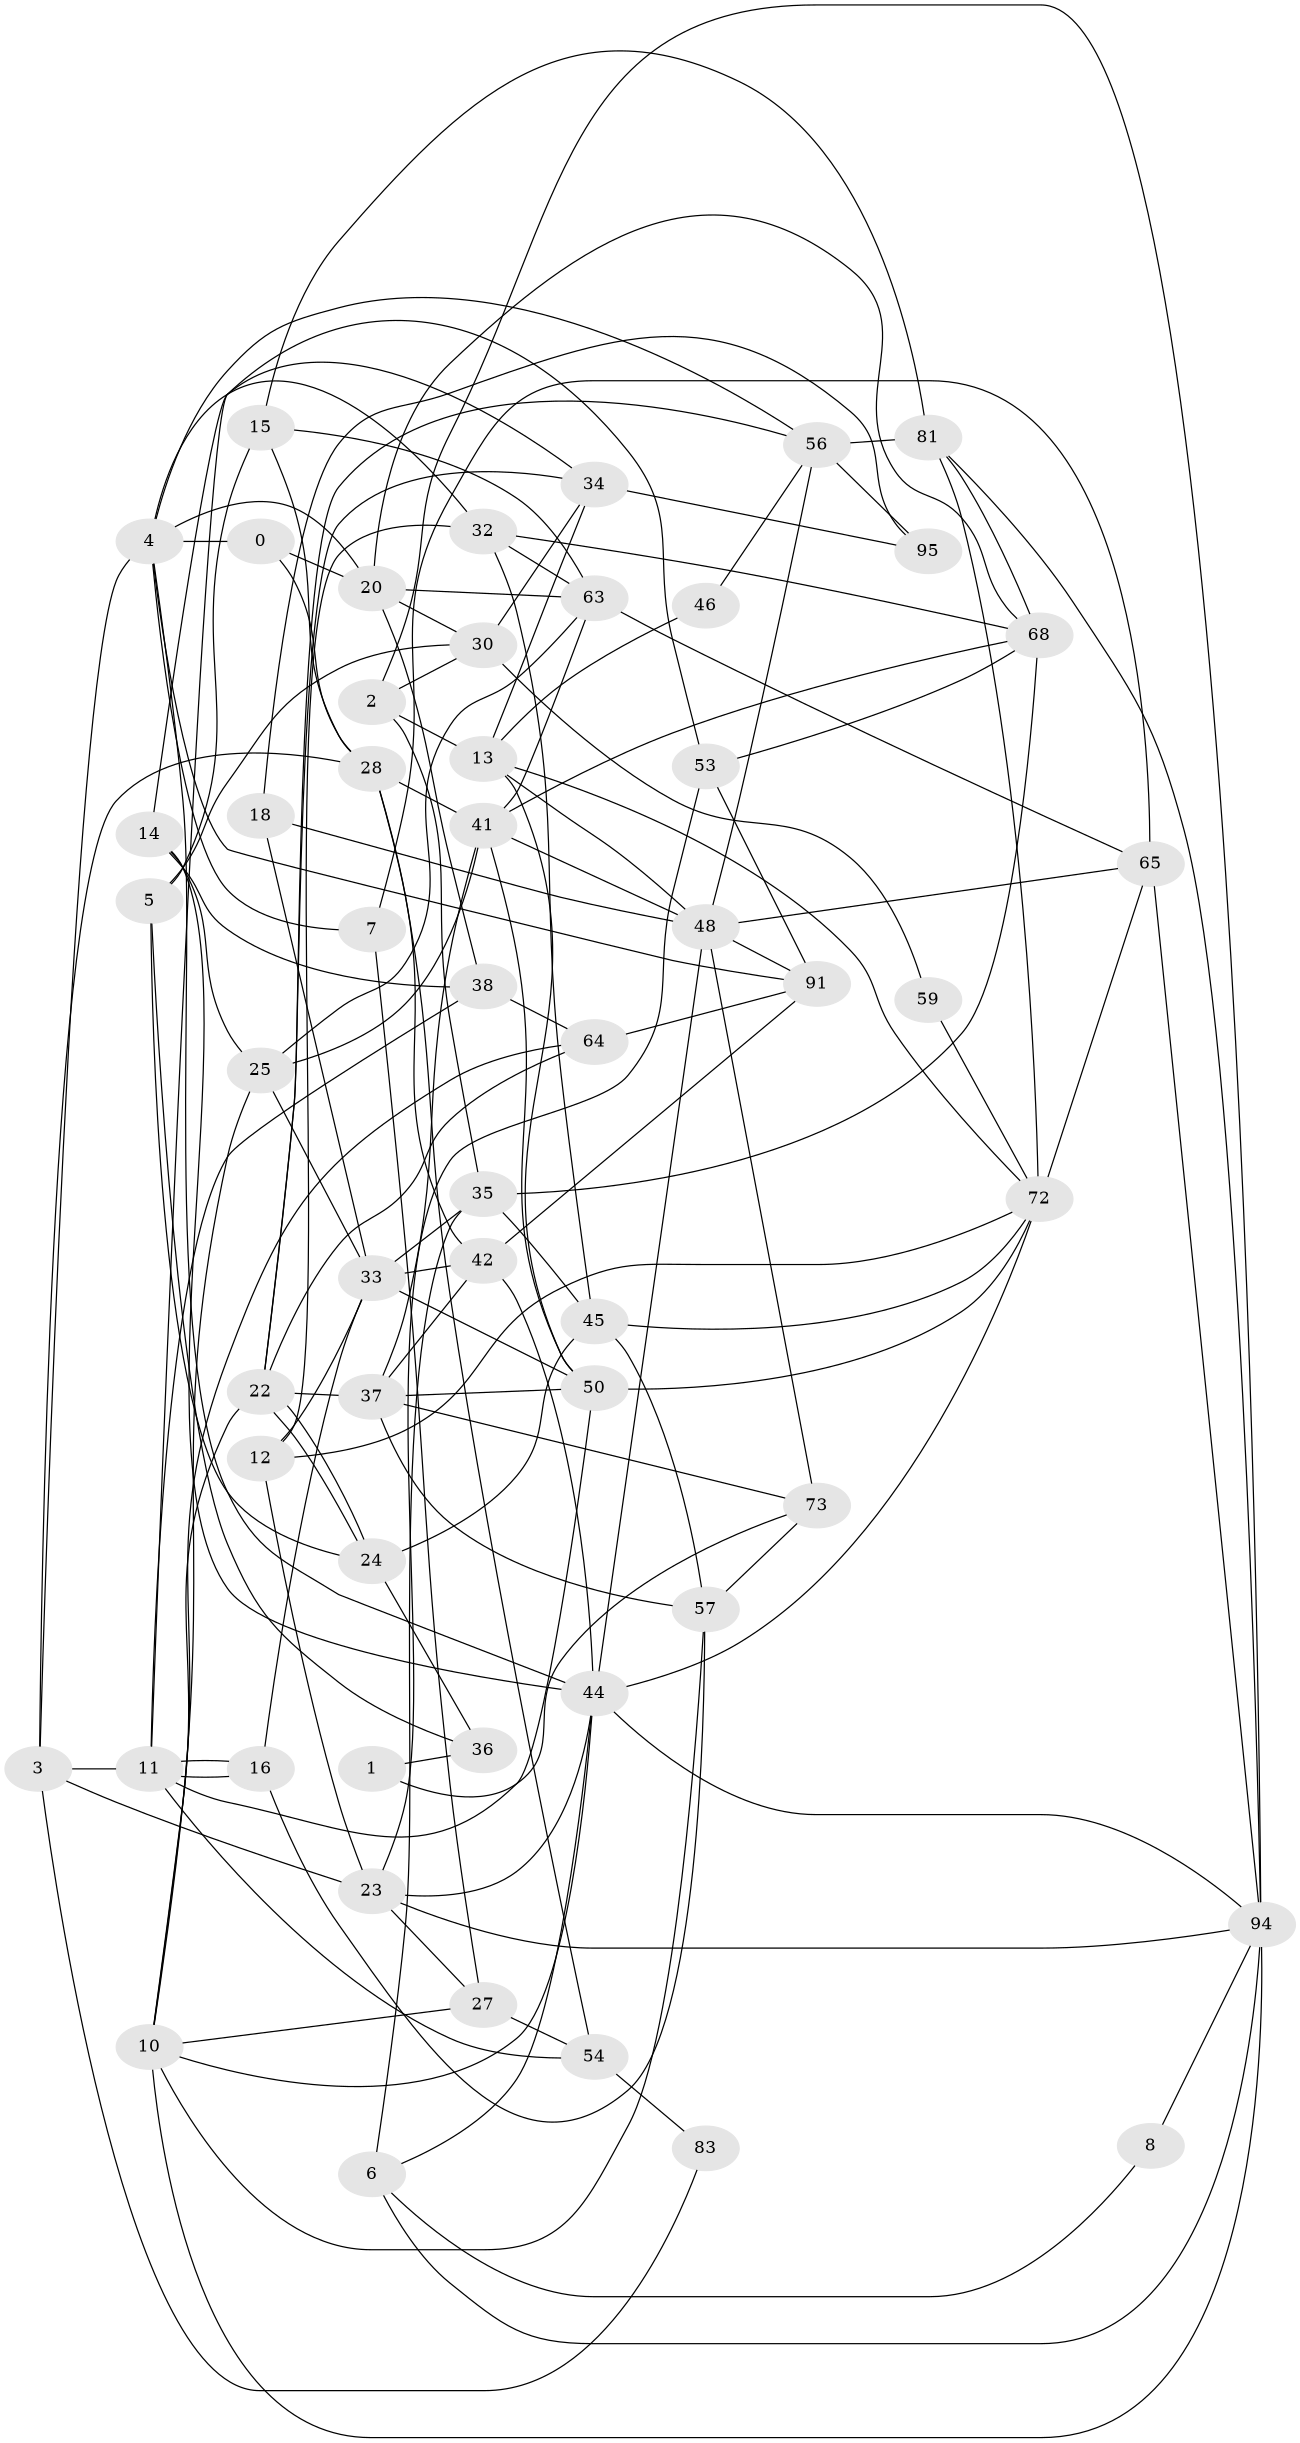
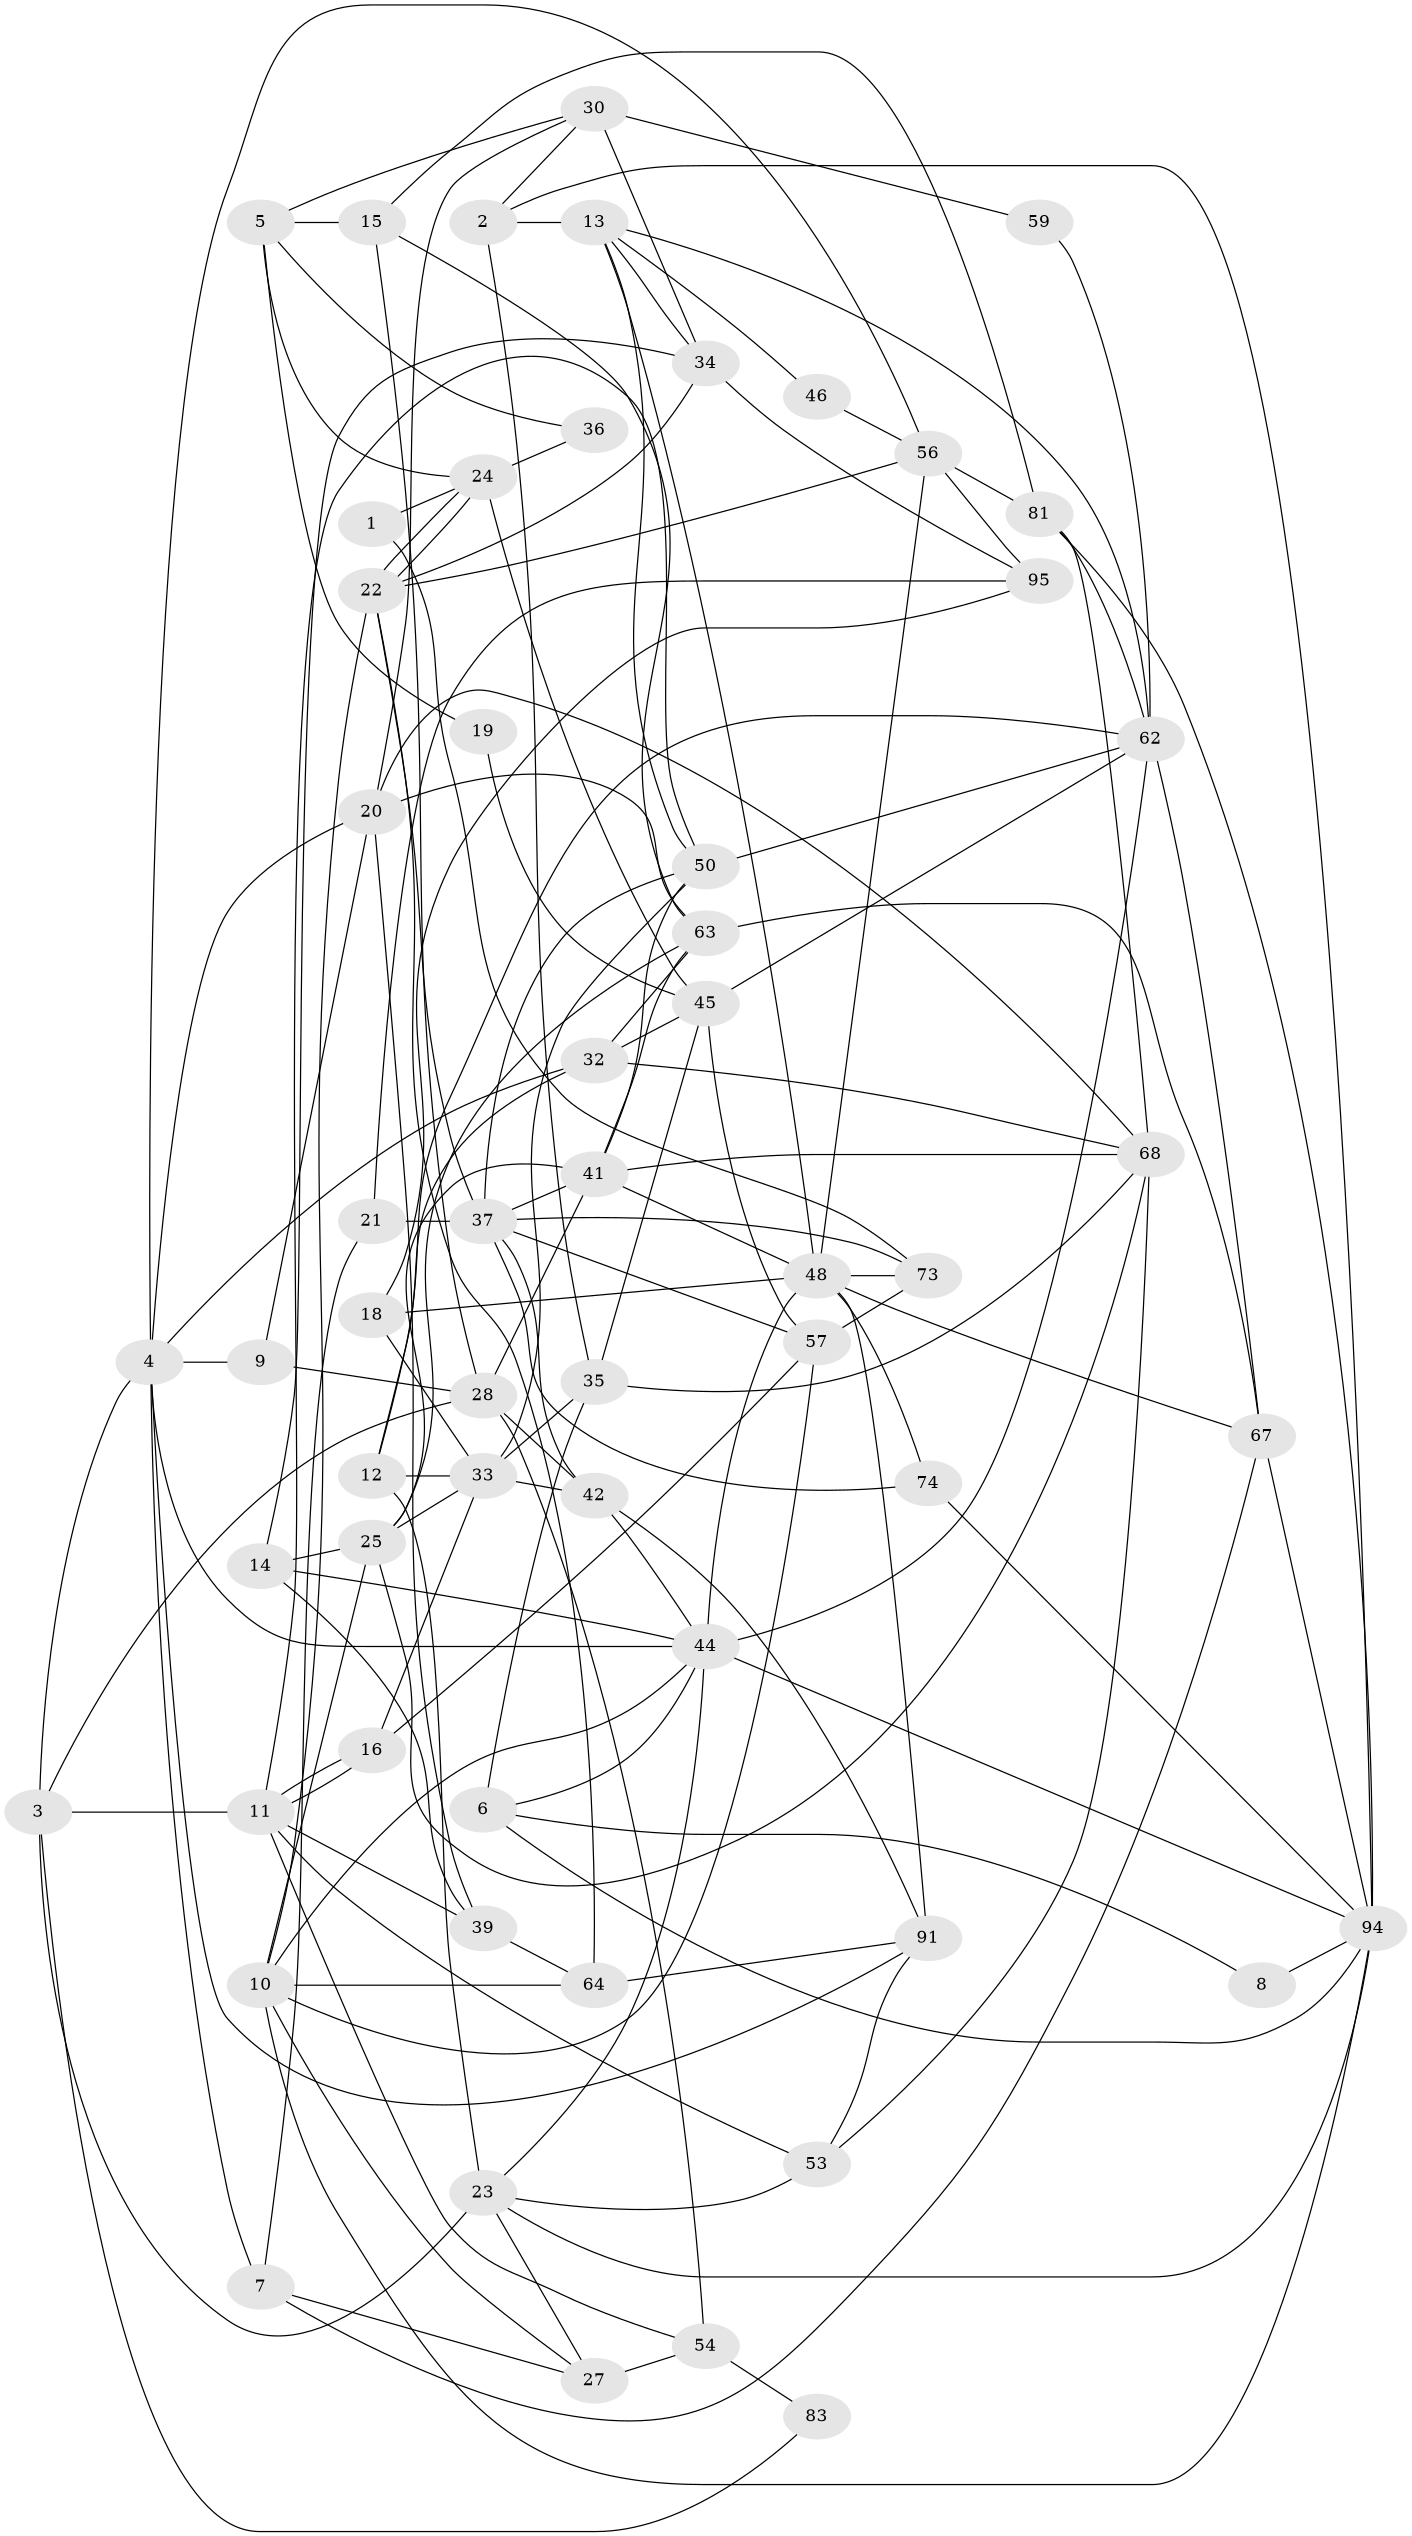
node "0": label "0" -> "9"
node "19": added
node "65": label "65" -> "67"
node "38": label "38" -> "39"
node "72": label "72" -> "62"
node "21": added
node "74": added
edge "36" -- "1": now "24" -- "1"
edge "68" -- "25": added
